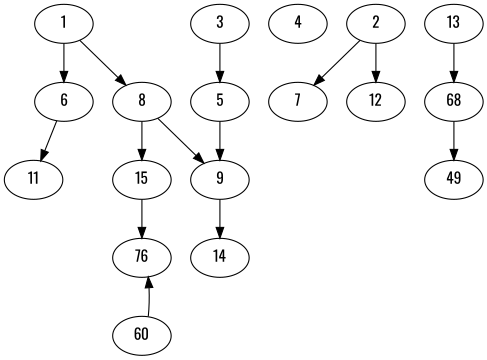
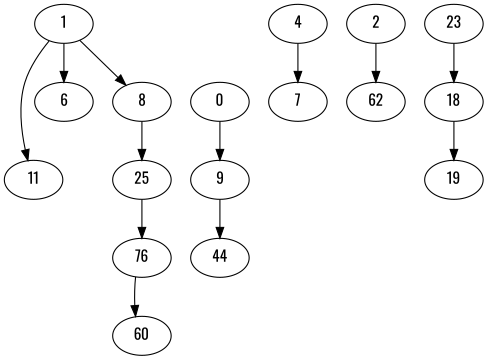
node "3": removed
node "13": label "13" -> "23"
edge "2" -> "7": now "4" -> "7"
node "5": label "5" -> "0"
node "12": label "12" -> "62"
node "68": label "68" -> "18"
edge "6" -> "11": now "1" -> "11"
edge "8" -> "9": removed
node "15": label "15" -> "25"
node "49": label "49" -> "19"
node "14": label "14" -> "44"
edge "60" -> "76": reversed
